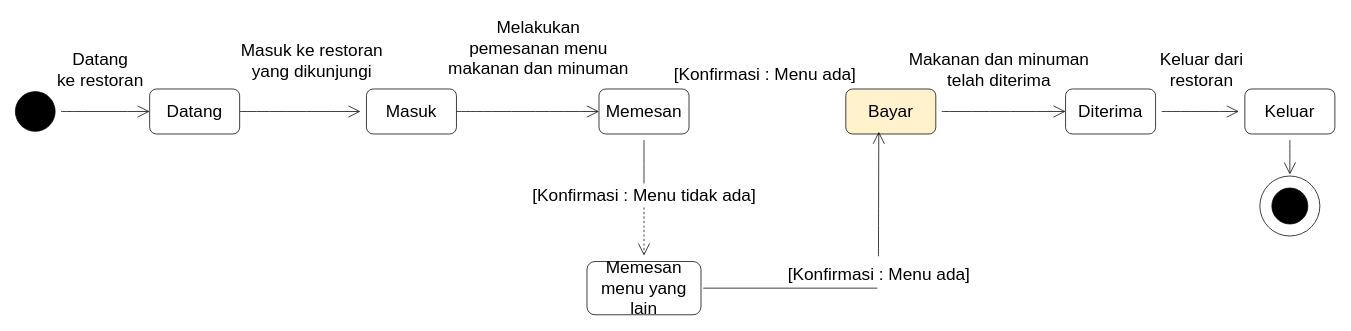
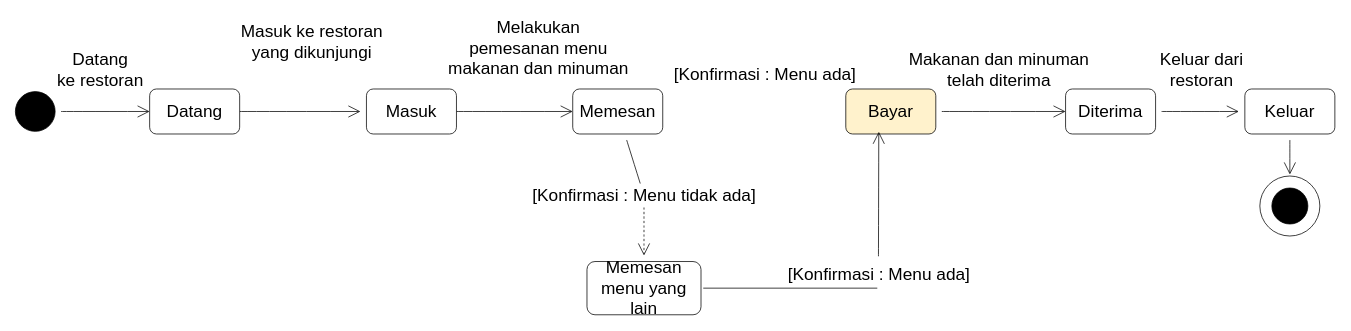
node "Masuk ke restoran yang dikunjungi": moved (311, 60) -> (311, 42)
node "Memesan": moved (644, 111) -> (618, 111)
